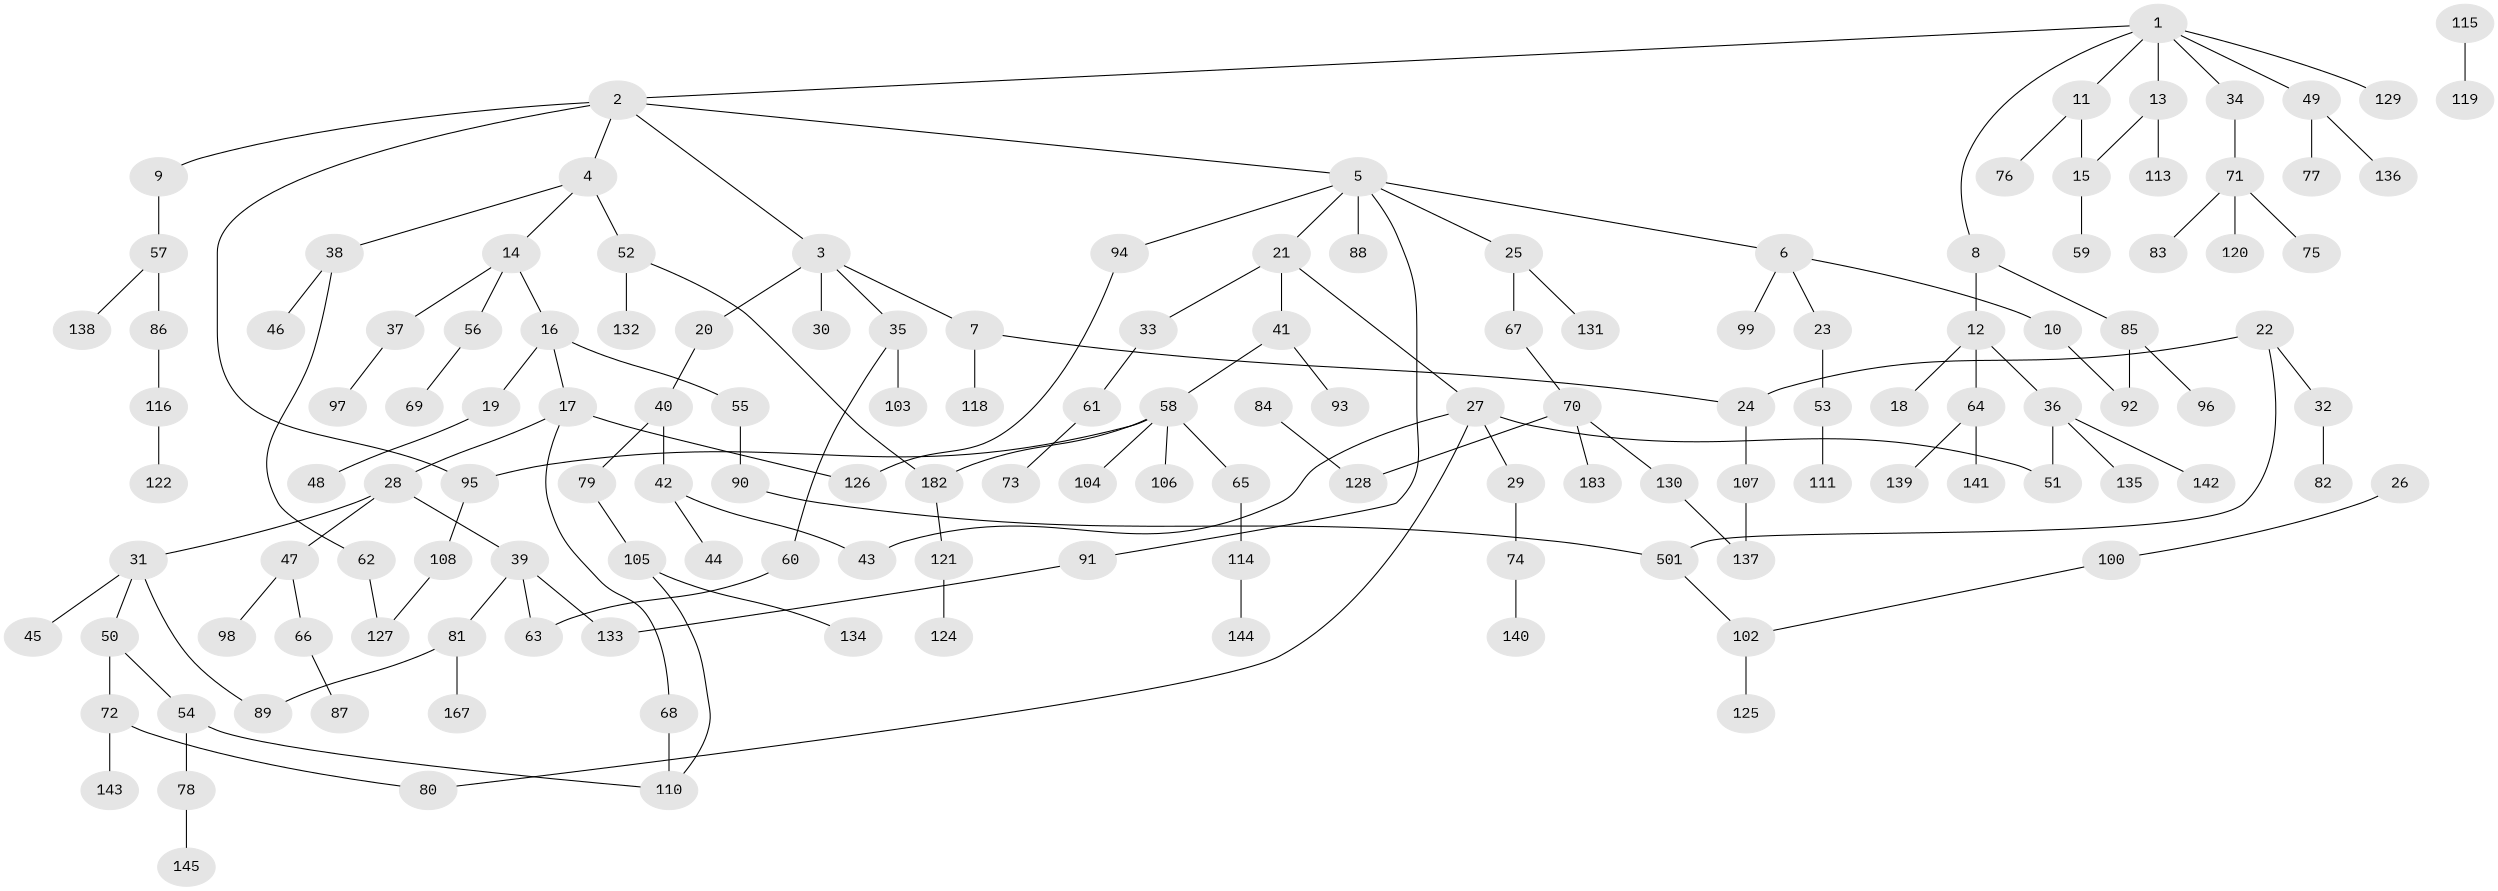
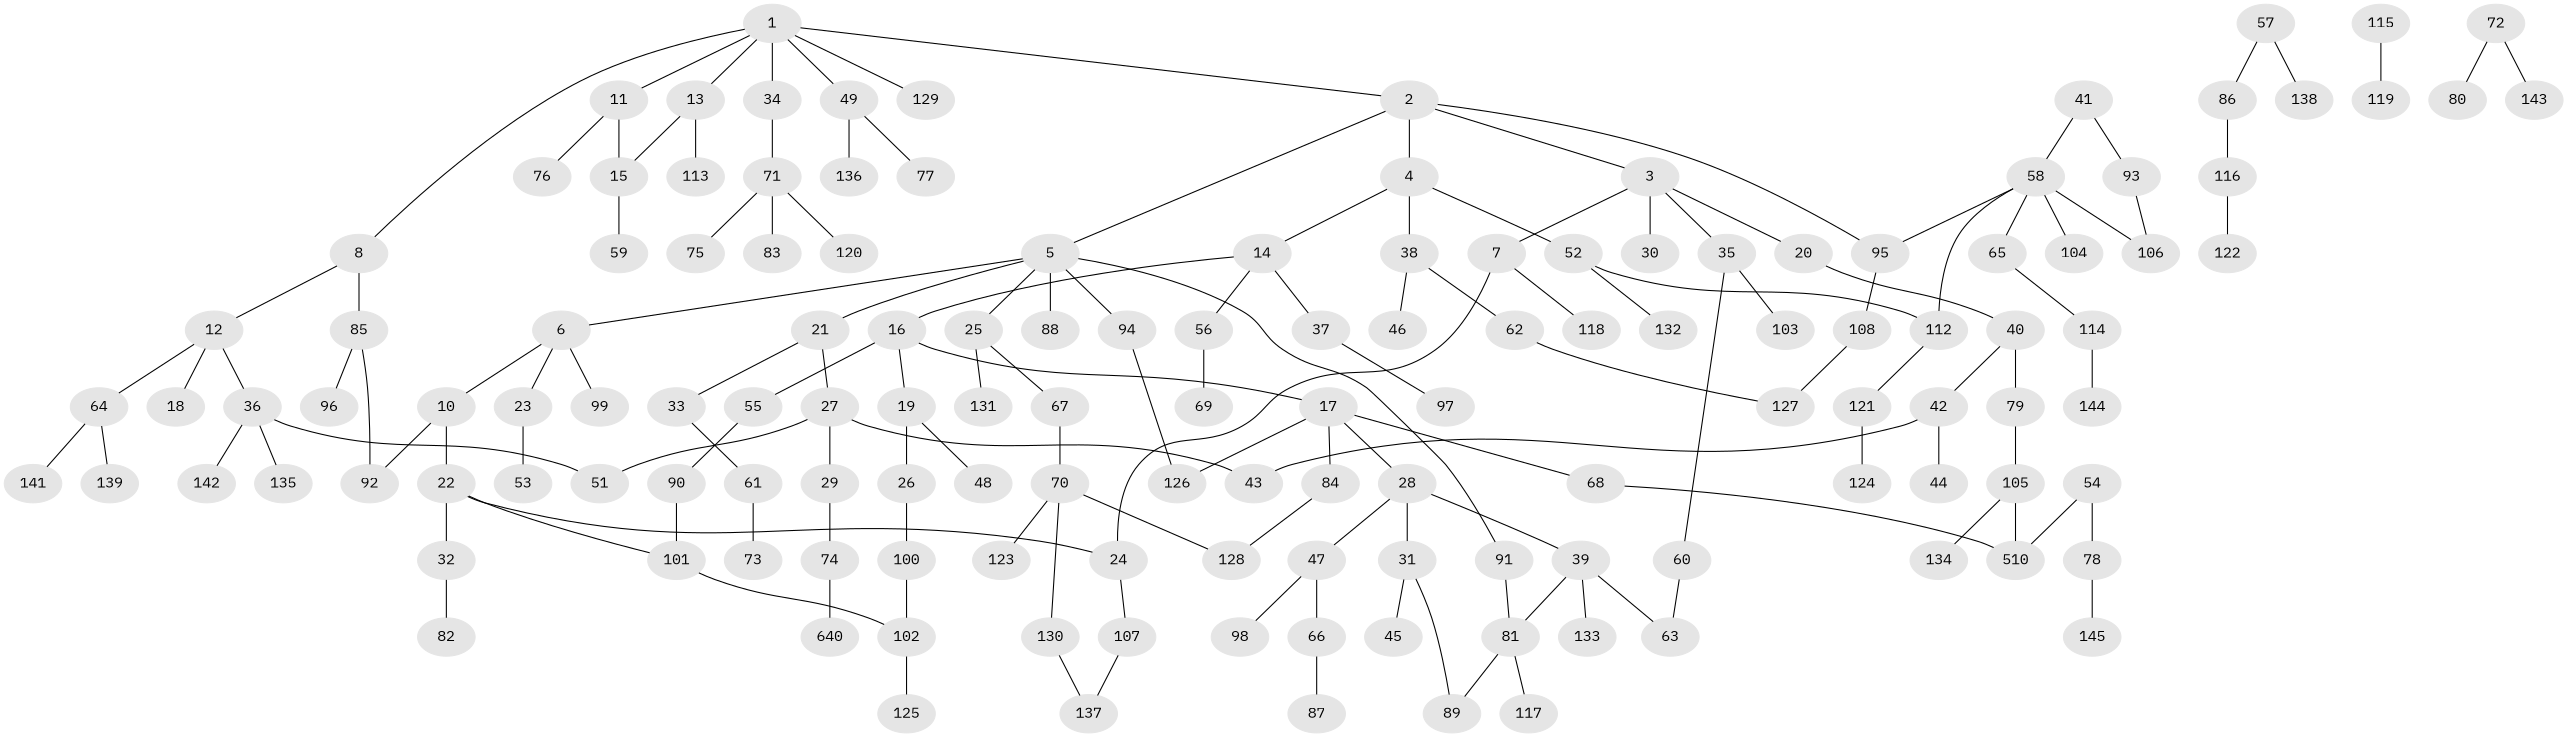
node "9": removed
edge "93" -- "106": added
edge "21" -- "41": removed
edge "10" -- "22": added
edge "19" -- "26": added
edge "17" -- "84": added
node "182": label "182" -> "112"
node "183": label "183" -> "123"
node "111": removed
node "501": label "501" -> "101"
edge "91" -- "133": now "91" -- "81"
node "50": removed
node "140": label "140" -> "640"
edge "27" -- "80": removed
node "167": label "167" -> "117"
node "110": label "110" -> "510"
